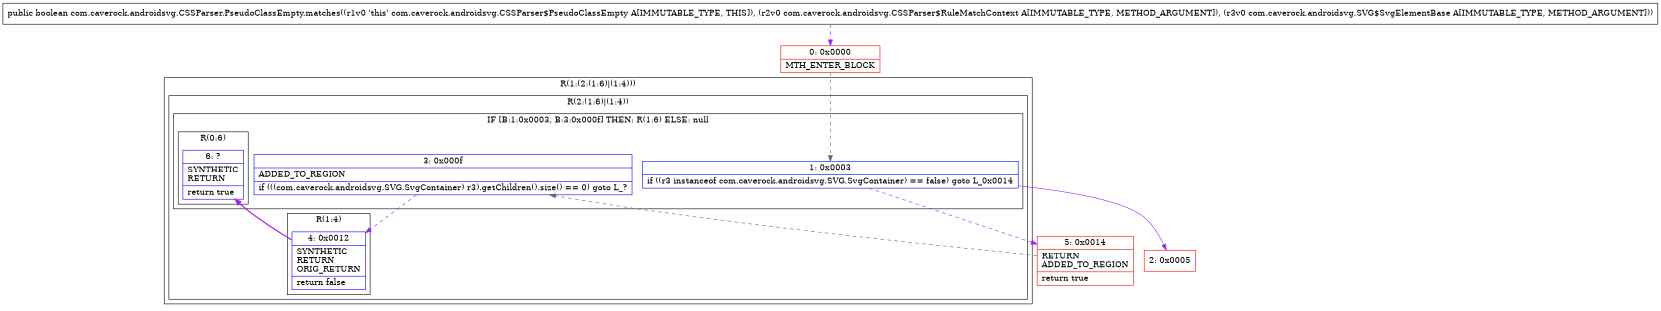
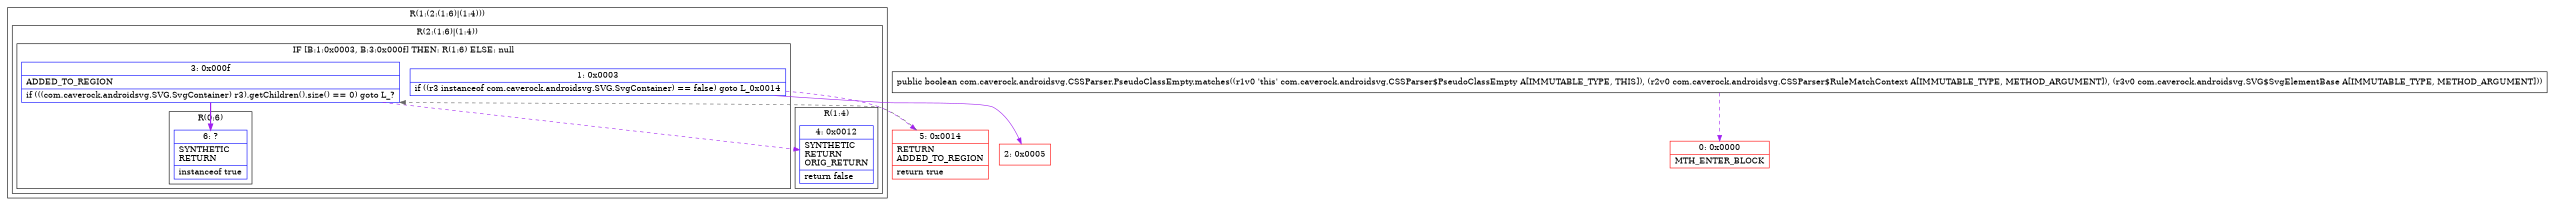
edge "0: 0x0000" -> "1: 0x0003": removed
node "6: ?": text "return true" -> "instanceof true"
edge "4: 0x0012" -> "6: ?": now "3: 0x000f" -> "6: ?"
